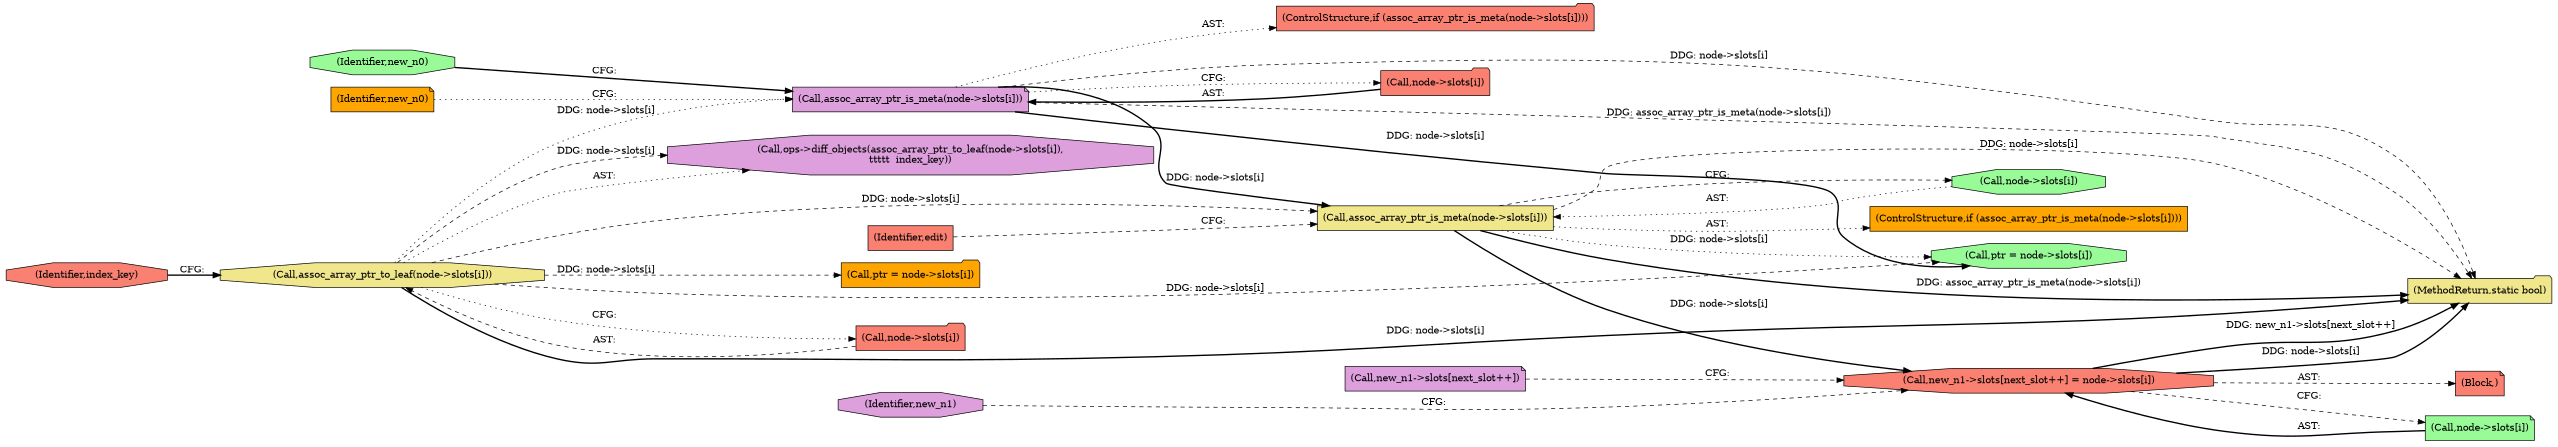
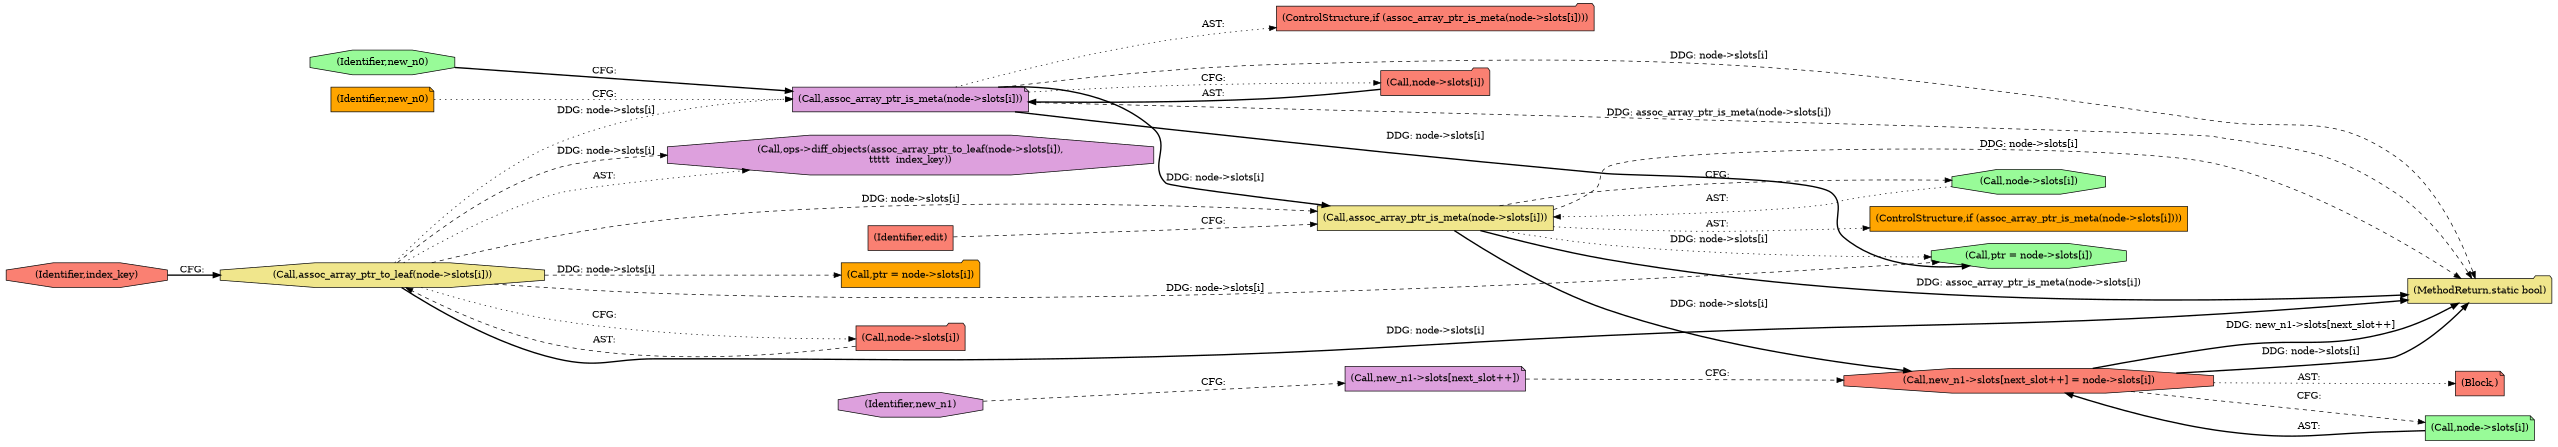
edge "(Call,new_n1->slots[next_slot++] = node->slots[i])" -> "(Block,)": style dashed -> dotted
edge "(Identifier,new_n1)" -> "(Call,new_n1->slots[next_slot++] = node->slots[i])": now "(Identifier,new_n1)" -> "(Call,new_n1->slots[next_slot++])"
